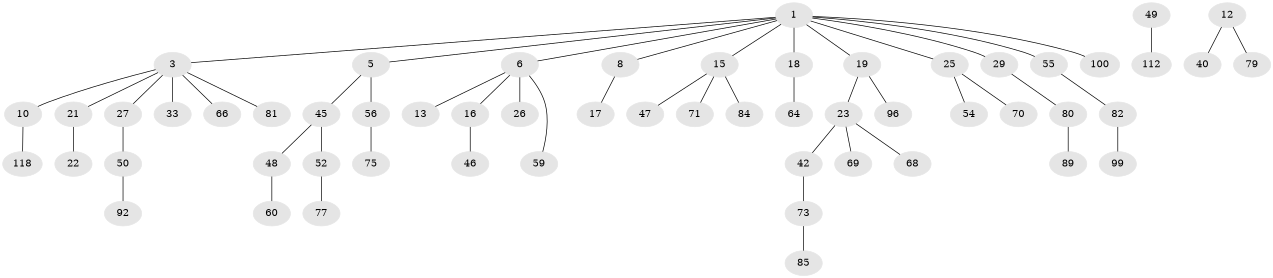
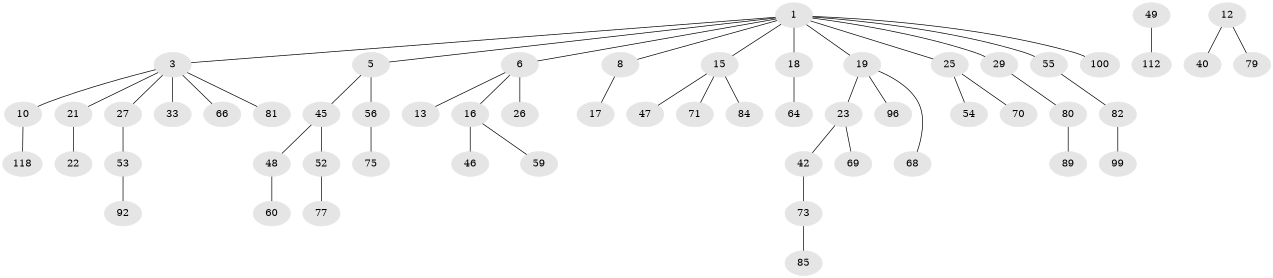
edge "6" -- "59": now "16" -- "59"
edge "23" -- "68": now "19" -- "68"
node "50": label "50" -> "53"
